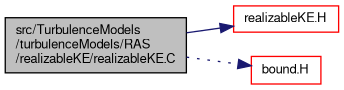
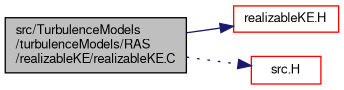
node "bound.H": label "bound.H" -> "src.H"
